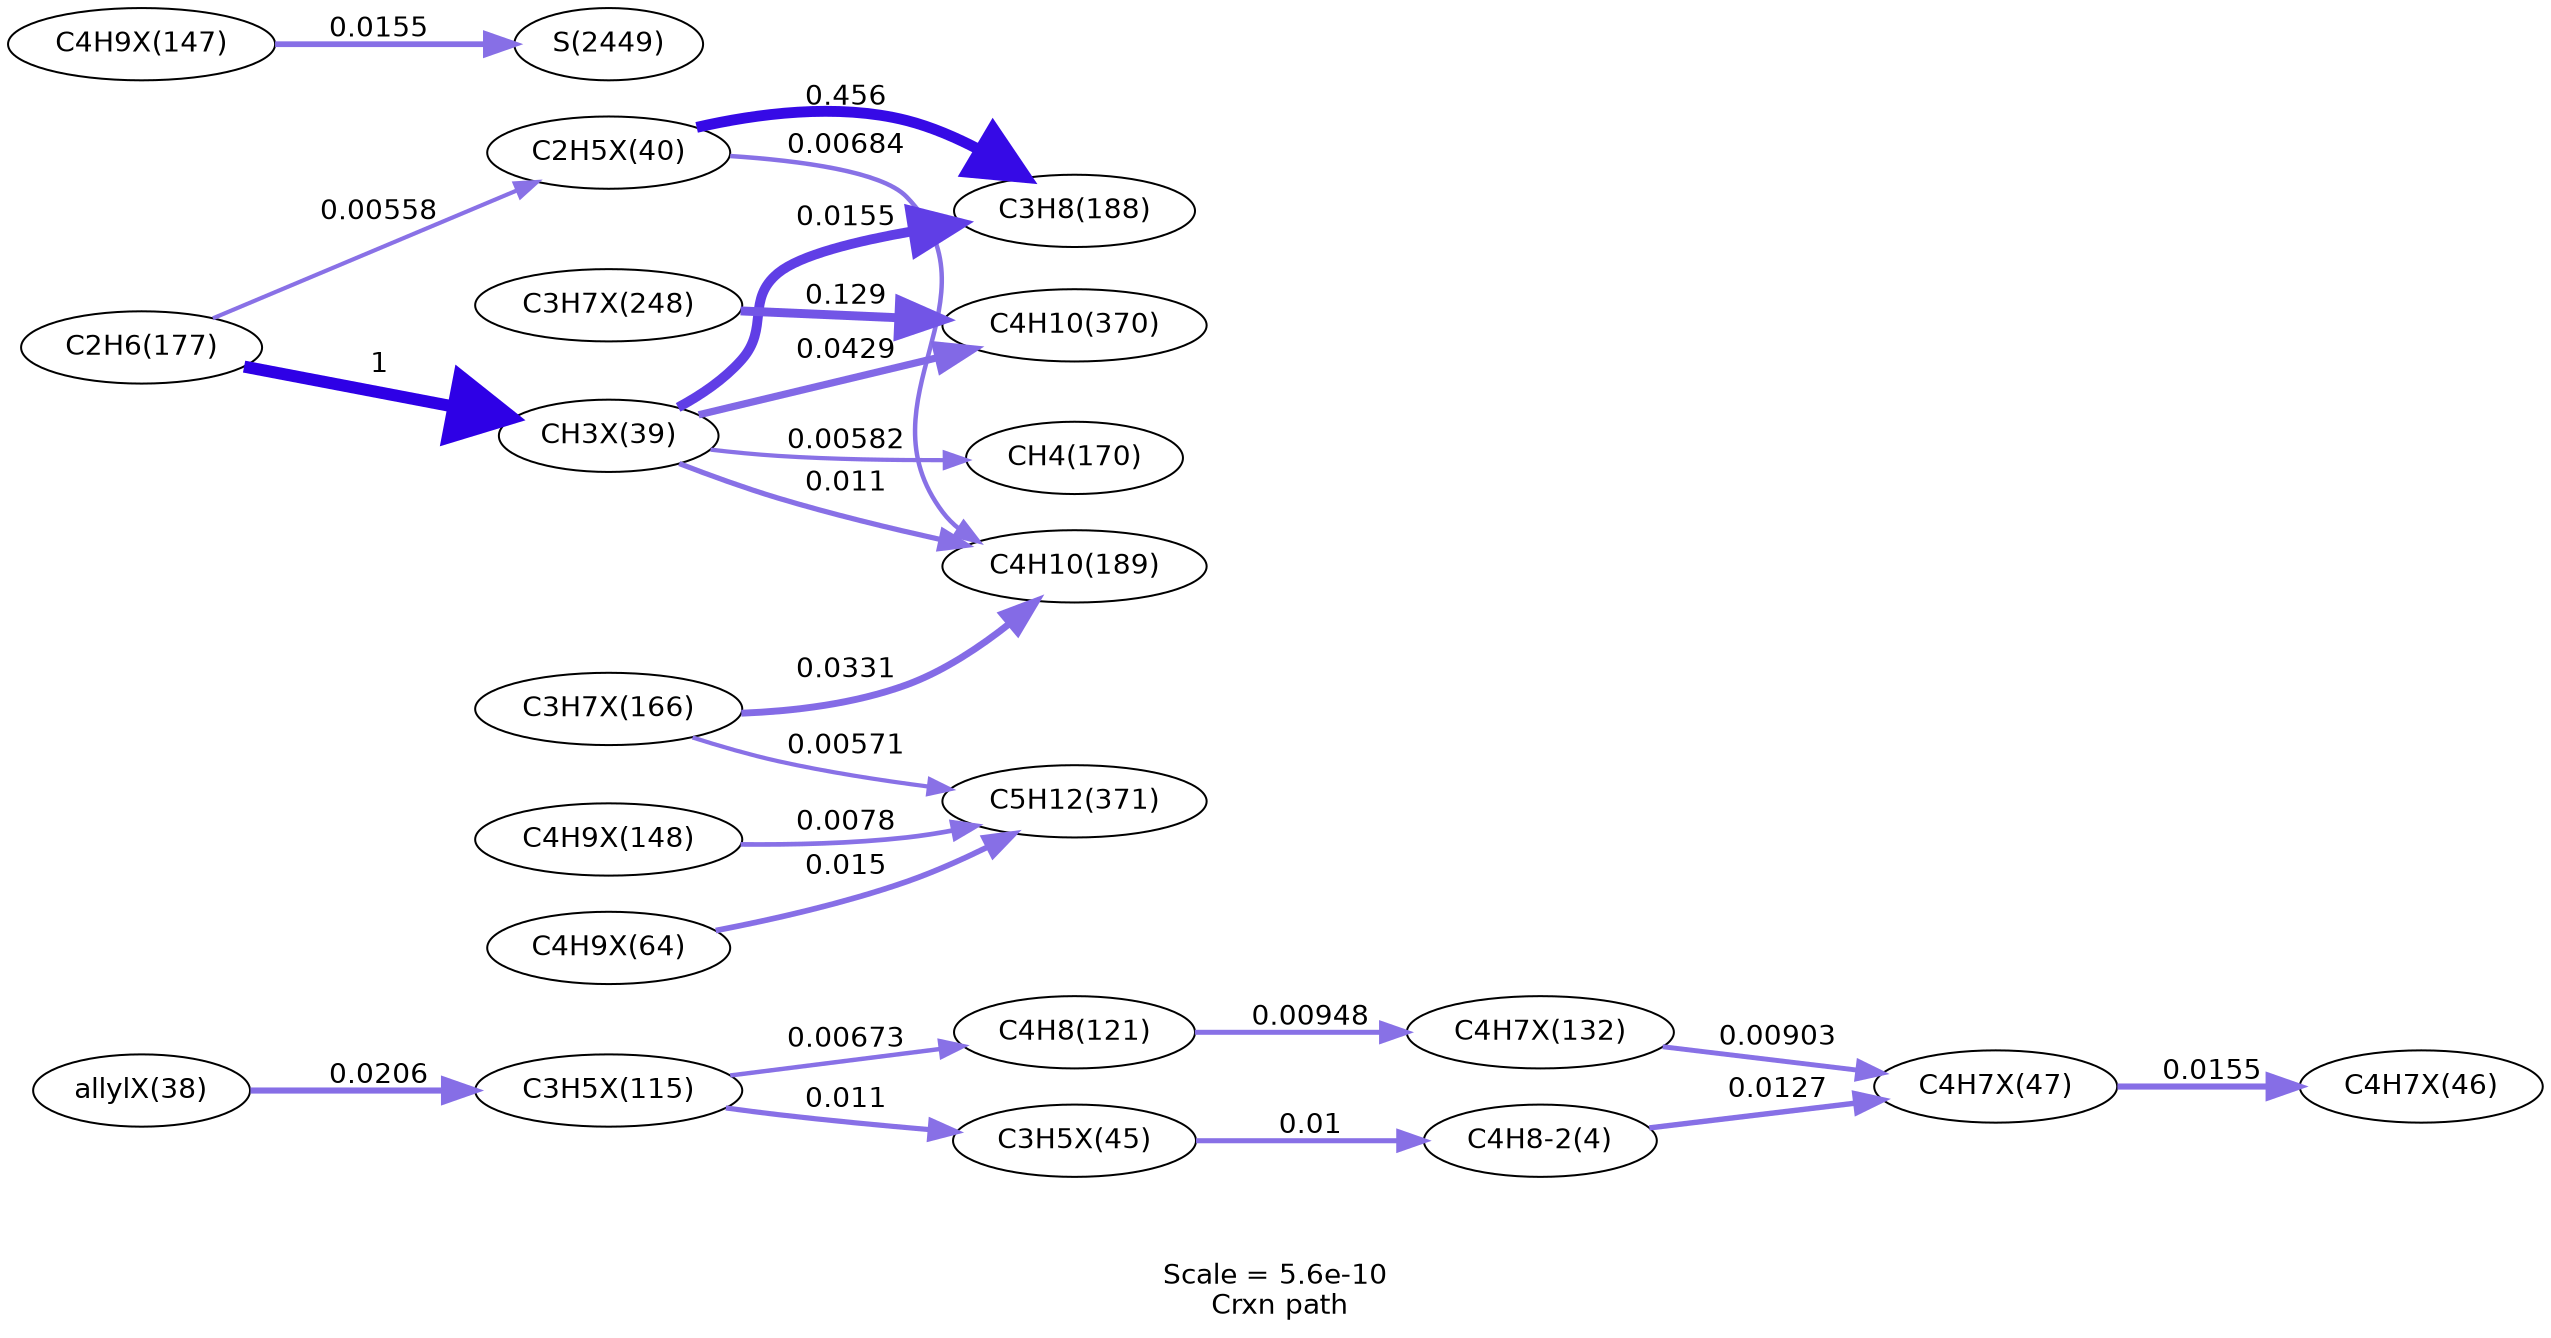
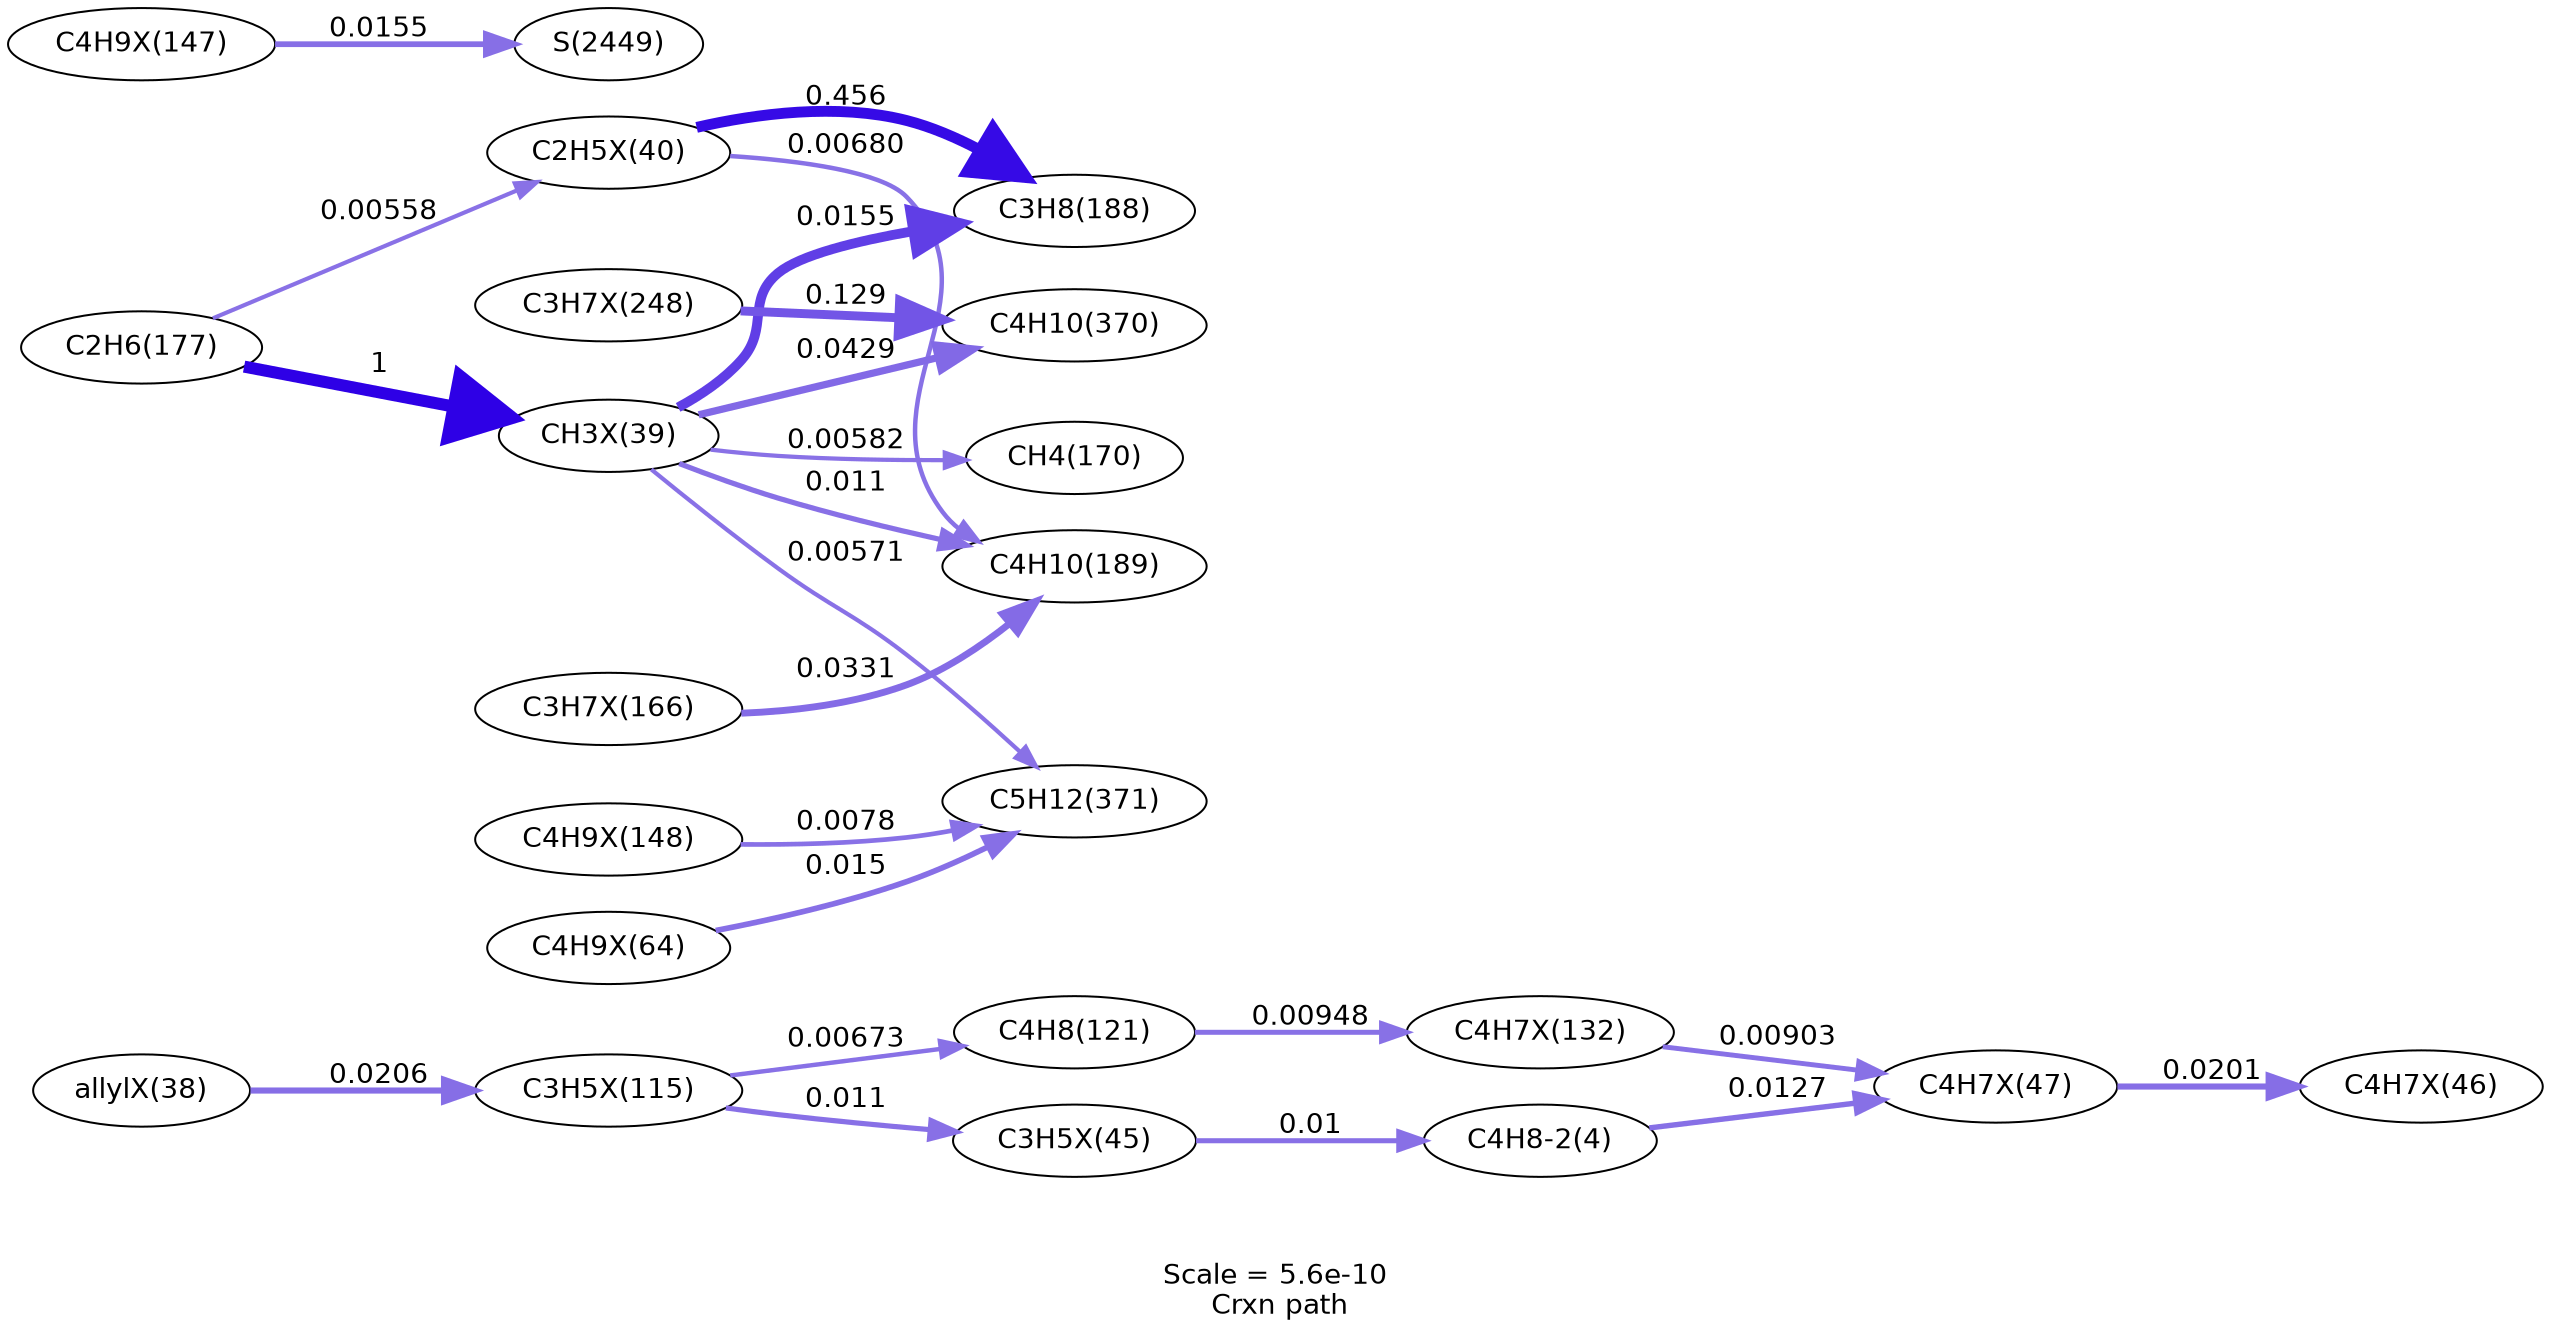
edge "C2H5X(40)" -> "C4H10(189)": label " 0.00684" -> " 0.00680"
edge "C3H7X(166)" -> "C5H12(371)": now "CH3X(39)" -> "C5H12(371)"
edge "C4H7X(47)" -> "C4H7X(46)": label " 0.0155" -> " 0.0201"
